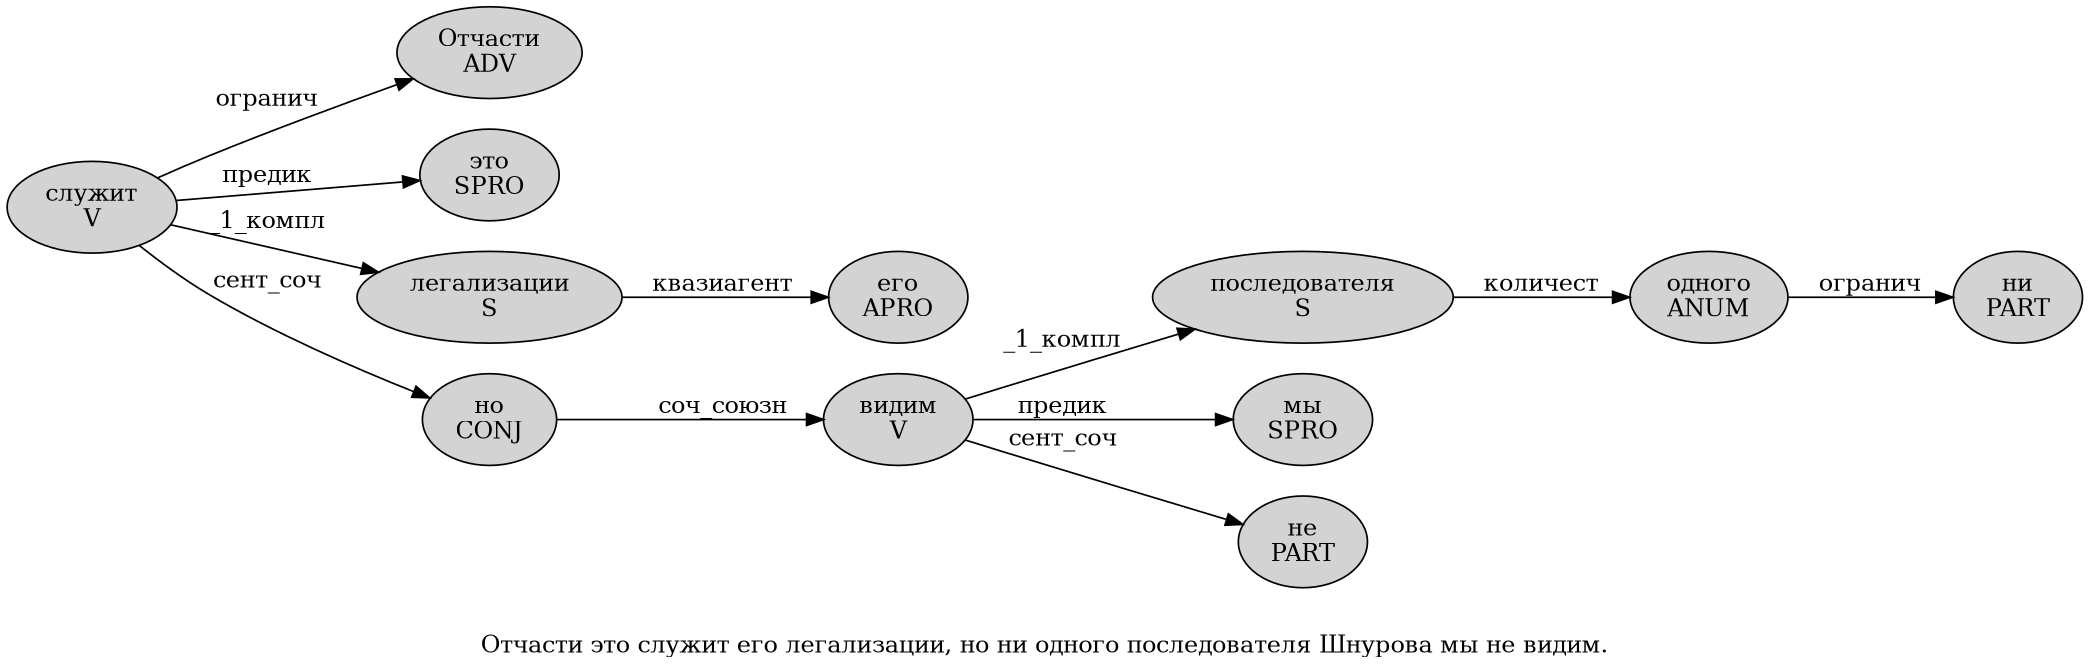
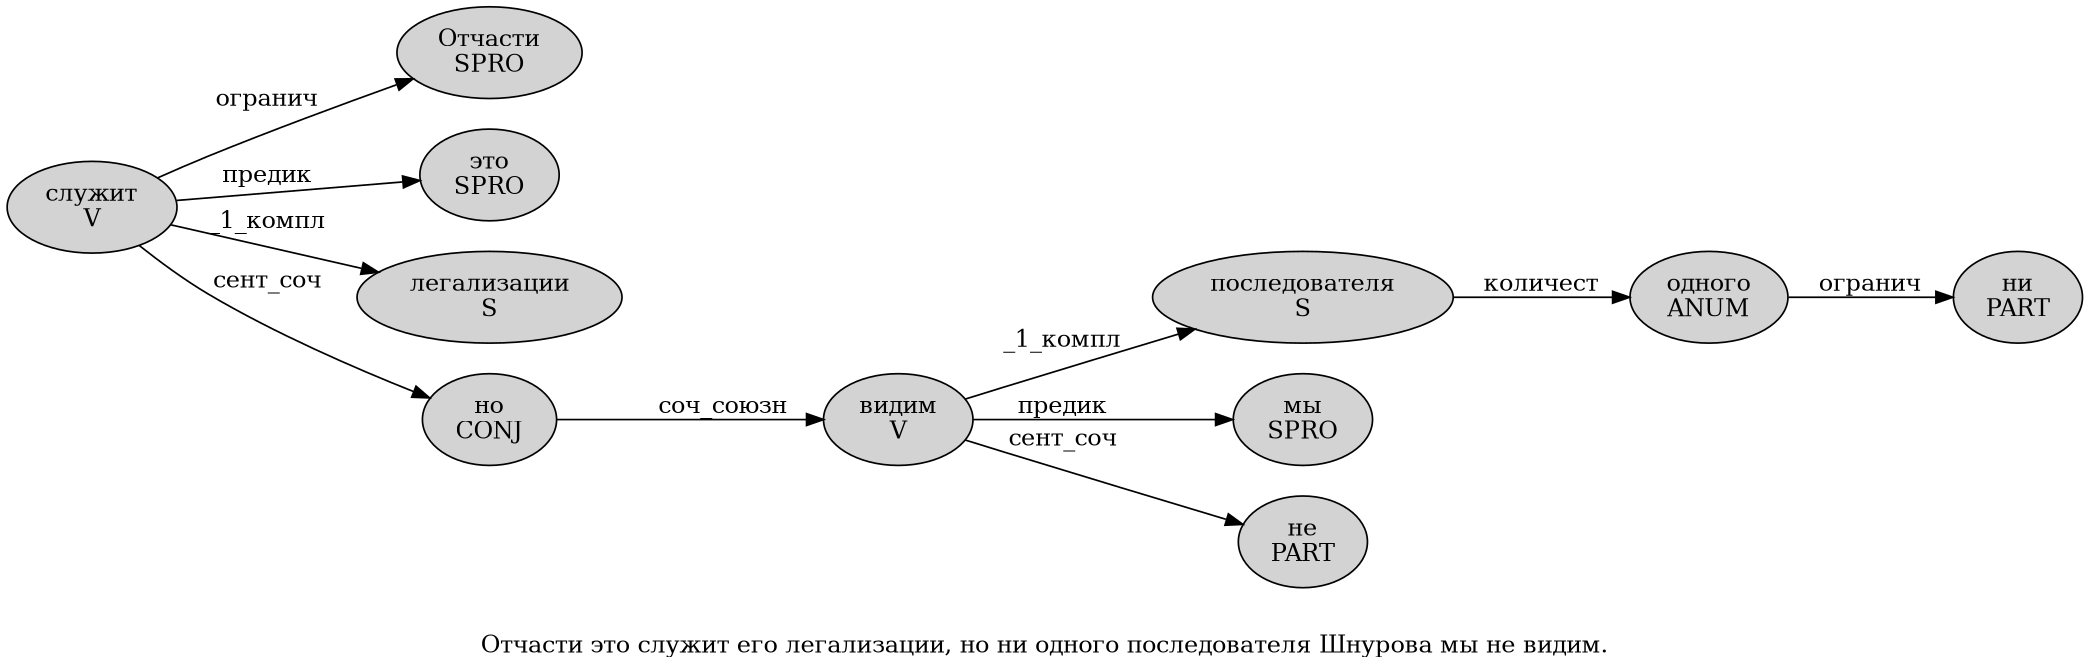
node "Отчасти ADV": label "Отчасти ADV" -> "Отчасти SPRO"
node "его APRO": removed
